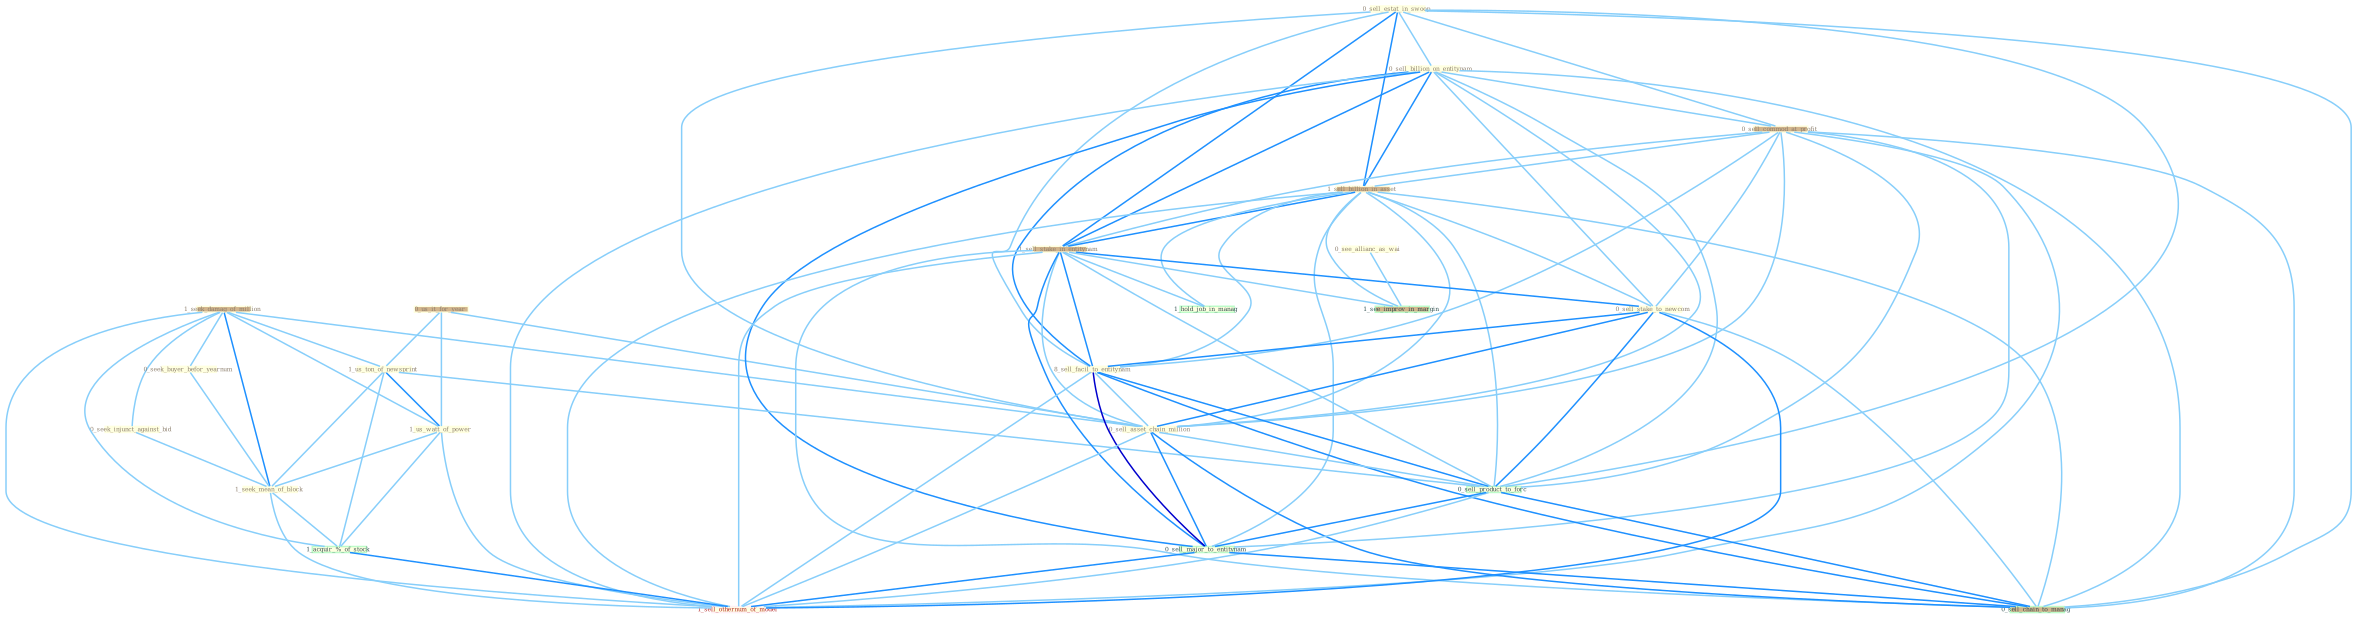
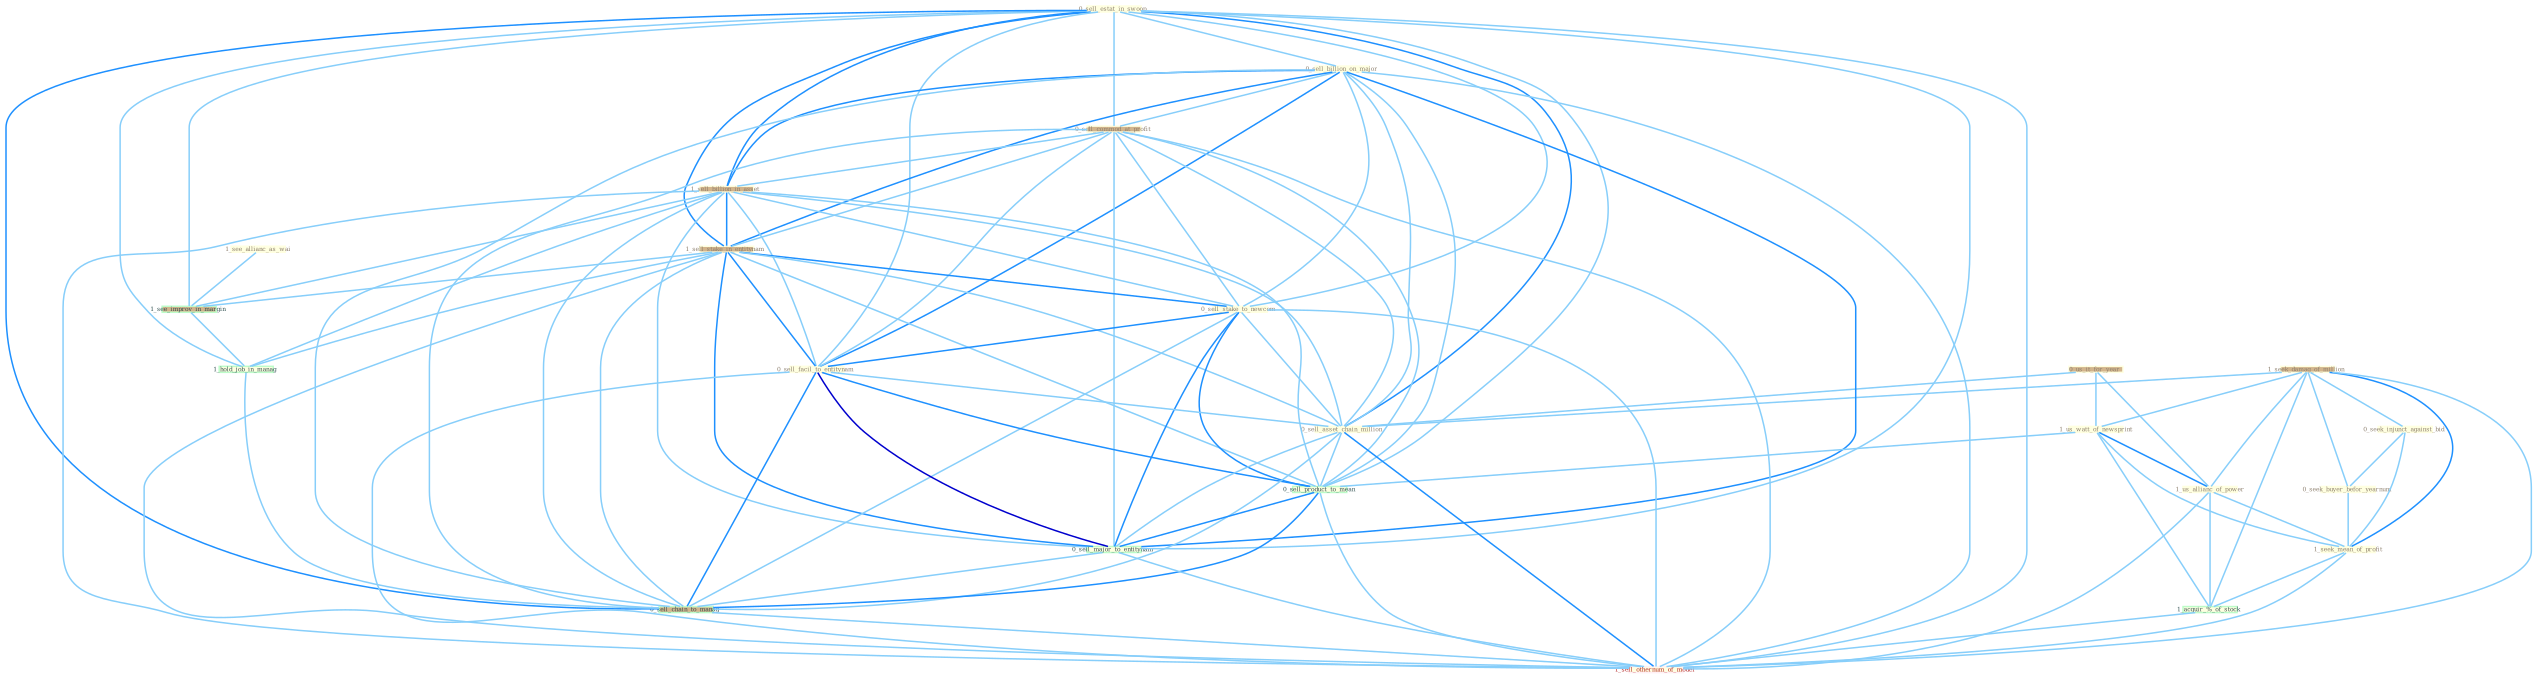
edge "0_sell_estat_in_swoop" -- "1_hold_job_in_manag": added
edge "0_sell_estat_in_swoop" -- "1_see_improv_in_margin": added
node "0_sell_billion_on_entitynam": label "0_sell_billion_on_entitynam" -> "0_sell_billion_on_major"
edge "0_sell_estat_in_swoop" -- "0_sell_chain_to_manag": color #87cefa -> #1e90ff
edge "0_sell_estat_in_swoop" -- "1_sell_othernum_of_model": added
edge "0_sell_estat_in_swoop" -- "0_sell_asset_chain_million": color #87cefa -> #1e90ff
edge "0_sell_estat_in_swoop" -- "0_sell_stake_to_newcom": added
node "0_see_allianc_as_wai": label "0_see_allianc_as_wai" -> "1_see_allianc_as_wai"
edge "0_sell_estat_in_swoop" -- "0_sell_major_to_entitynam": added
edge "1_see_improv_in_margin" -- "1_hold_job_in_manag": added
node "1_us_ton_of_newsprint": label "1_us_ton_of_newsprint" -> "1_us_watt_of_newsprint"
node "8_sell_facil_to_entitynam": label "8_sell_facil_to_entitynam" -> "0_sell_facil_to_entitynam"
edge "0_sell_stake_to_newcom" -- "0_sell_asset_chain_million": color #1e90ff -> #87cefa
node "1_us_watt_of_power": label "1_us_watt_of_power" -> "1_us_allianc_of_power"
edge "0_sell_stake_to_newcom" -- "0_sell_major_to_entitynam": added
edge "0_seek_injunct_against_bid" -- "0_seek_buyer_befor_yearnum": added
node "1_seek_mean_of_block": label "1_seek_mean_of_block" -> "1_seek_mean_of_profit"
edge "0_sell_asset_chain_million" -- "0_sell_major_to_entitynam": color #1e90ff -> #87cefa
node "0_sell_product_to_forc": label "0_sell_product_to_forc" -> "0_sell_product_to_mean"
edge "0_sell_asset_chain_million" -- "1_sell_othernum_of_model": color #87cefa -> #1e90ff
edge "0_sell_asset_chain_million" -- "0_sell_chain_to_manag": color #1e90ff -> #87cefa
edge "1_hold_job_in_manag" -- "0_sell_chain_to_manag": added
edge "1_acquir_%_of_stock" -- "1_sell_othernum_of_model": color #1e90ff -> #87cefa
edge "0_sell_major_to_entitynam" -- "1_sell_othernum_of_model": color #1e90ff -> #87cefa
edge "0_sell_major_to_entitynam" -- "0_sell_chain_to_manag": color #1e90ff -> #87cefa
edge "0_sell_stake_to_newcom" -- "1_sell_othernum_of_model": color #1e90ff -> #87cefa
edge "0_sell_chain_to_manag" -- "1_sell_othernum_of_model": added
